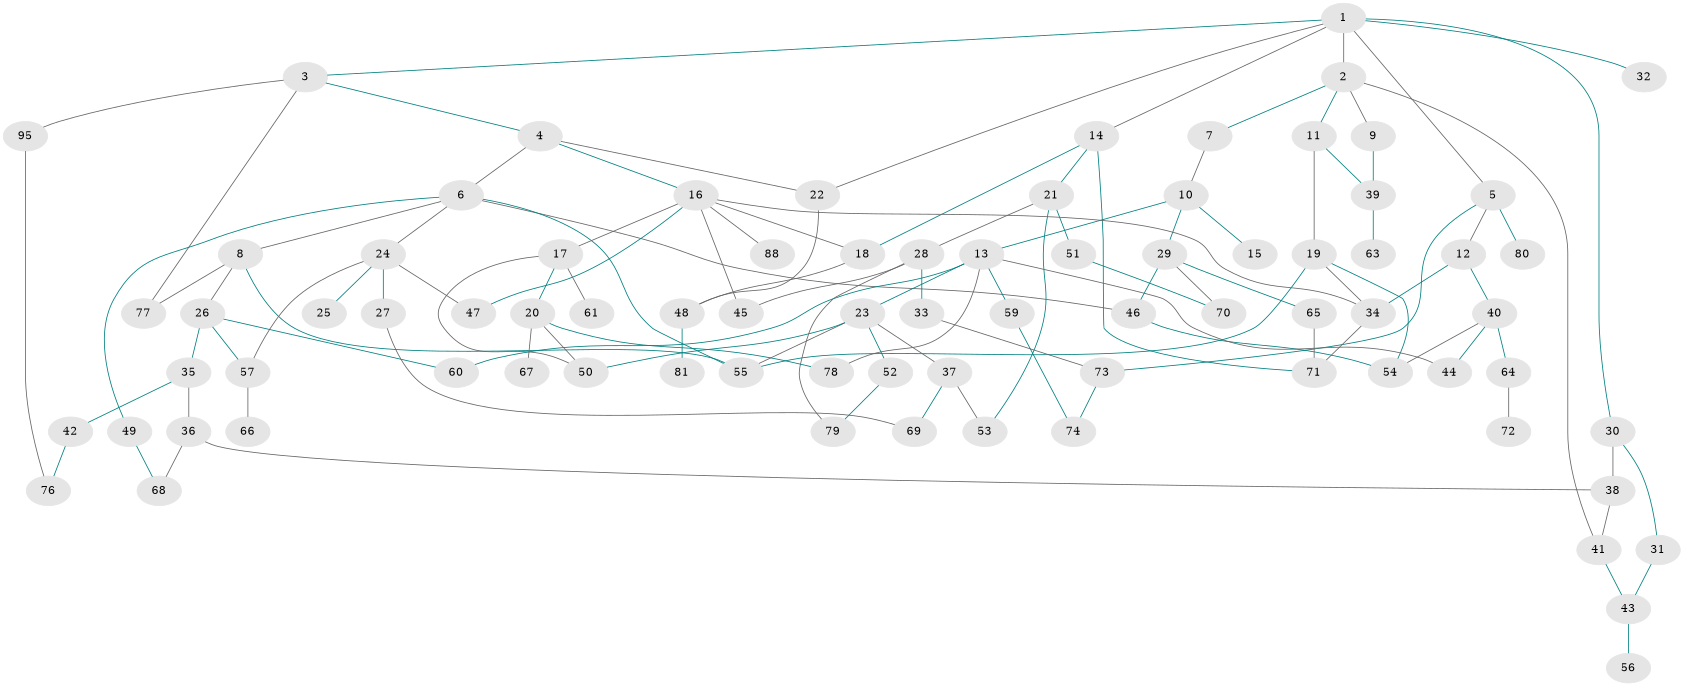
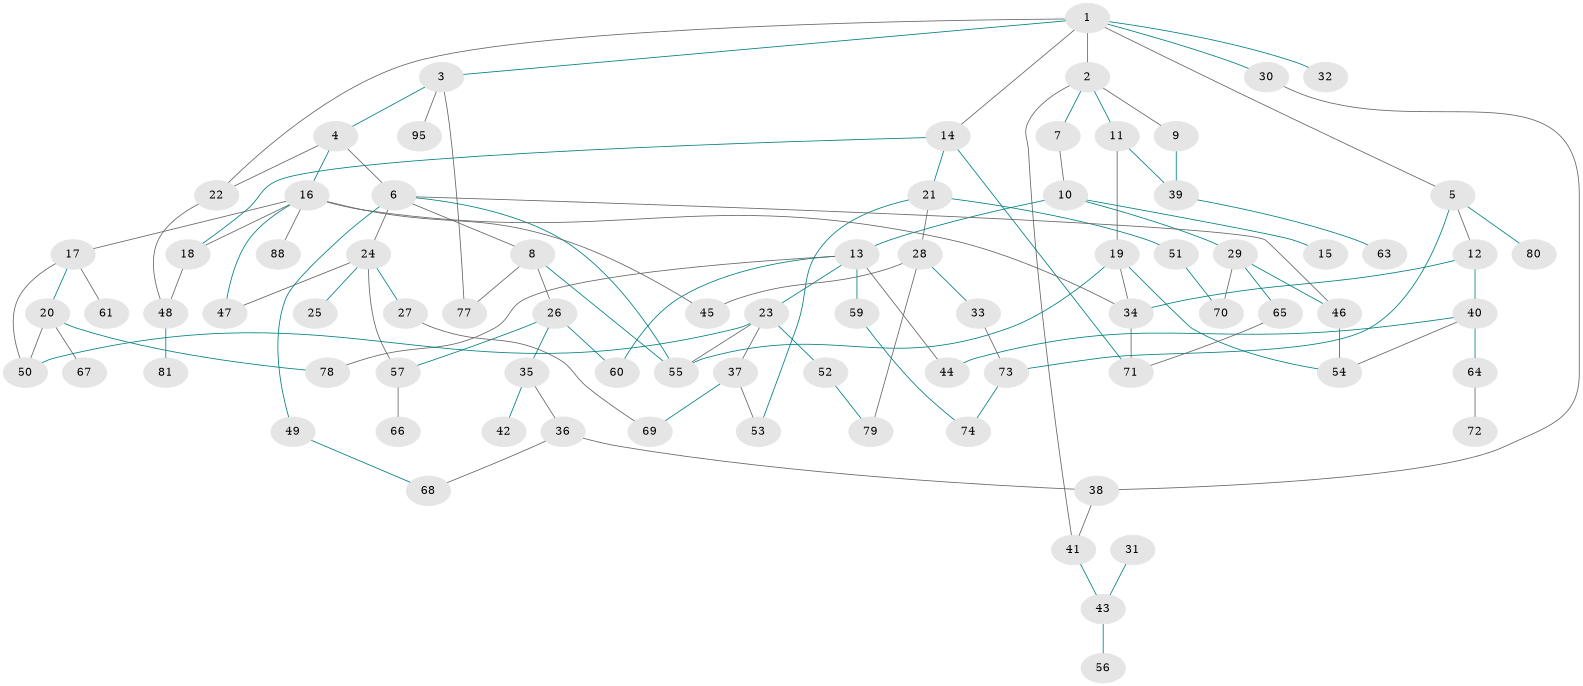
edge "30" -- "31": removed
node "76": removed
